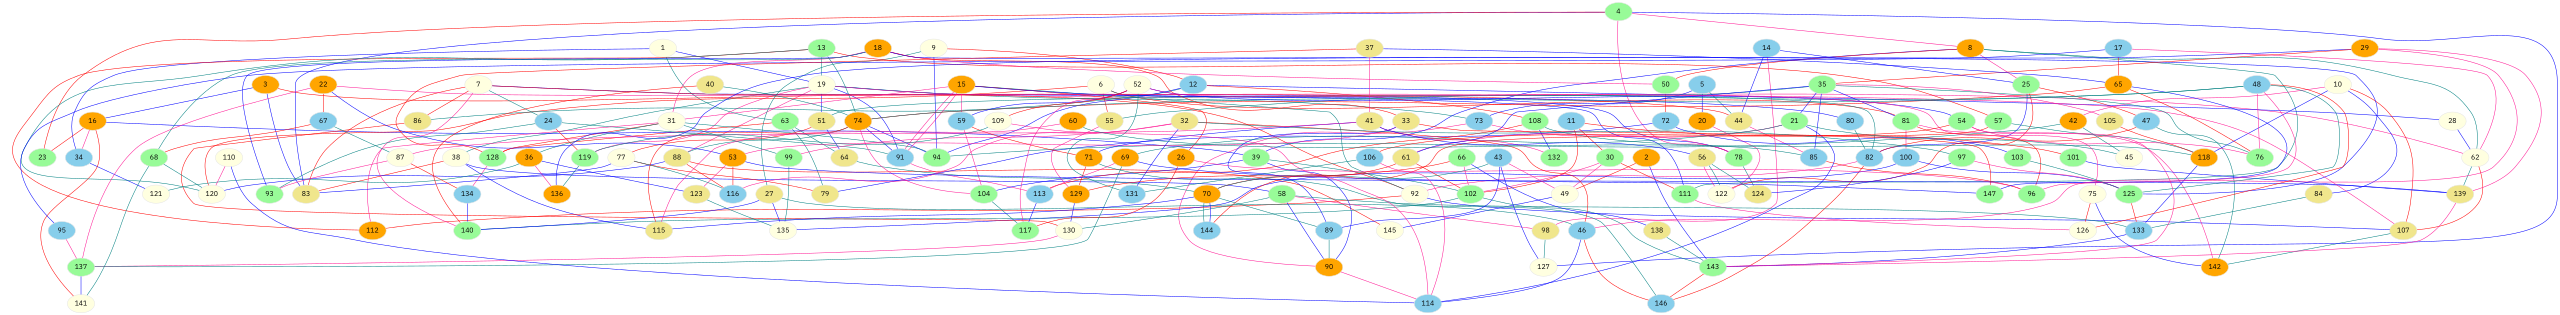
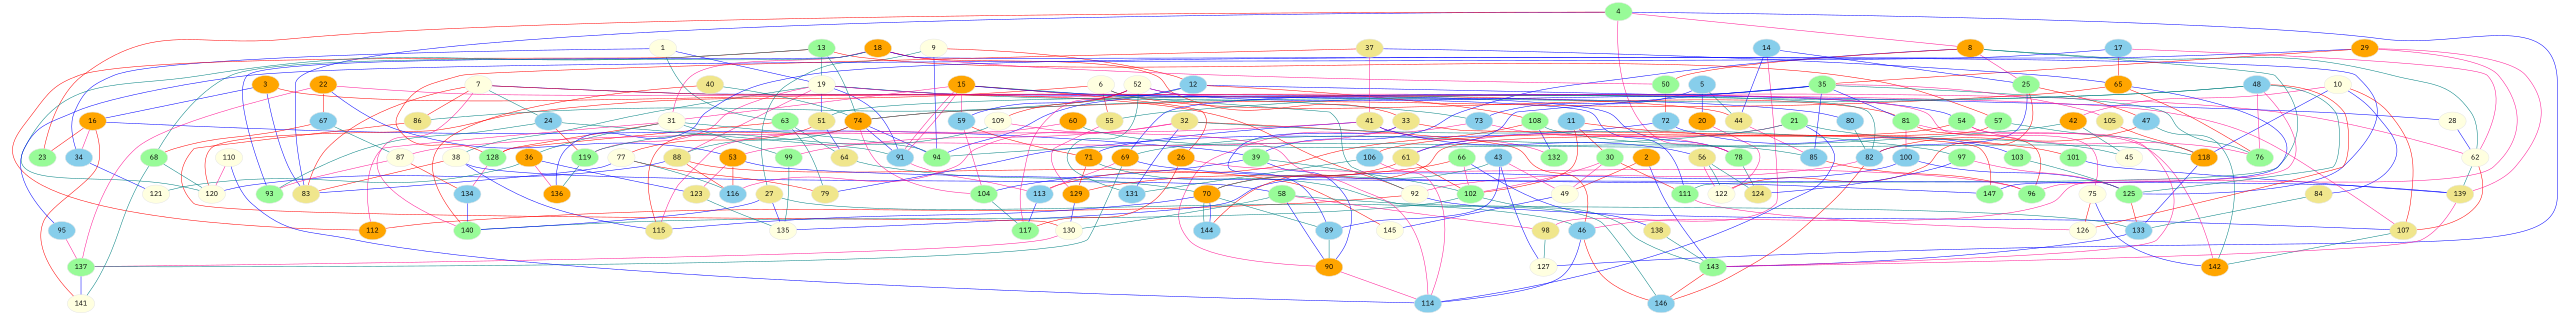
edge "35" -- "21": now "35" -- "69"
